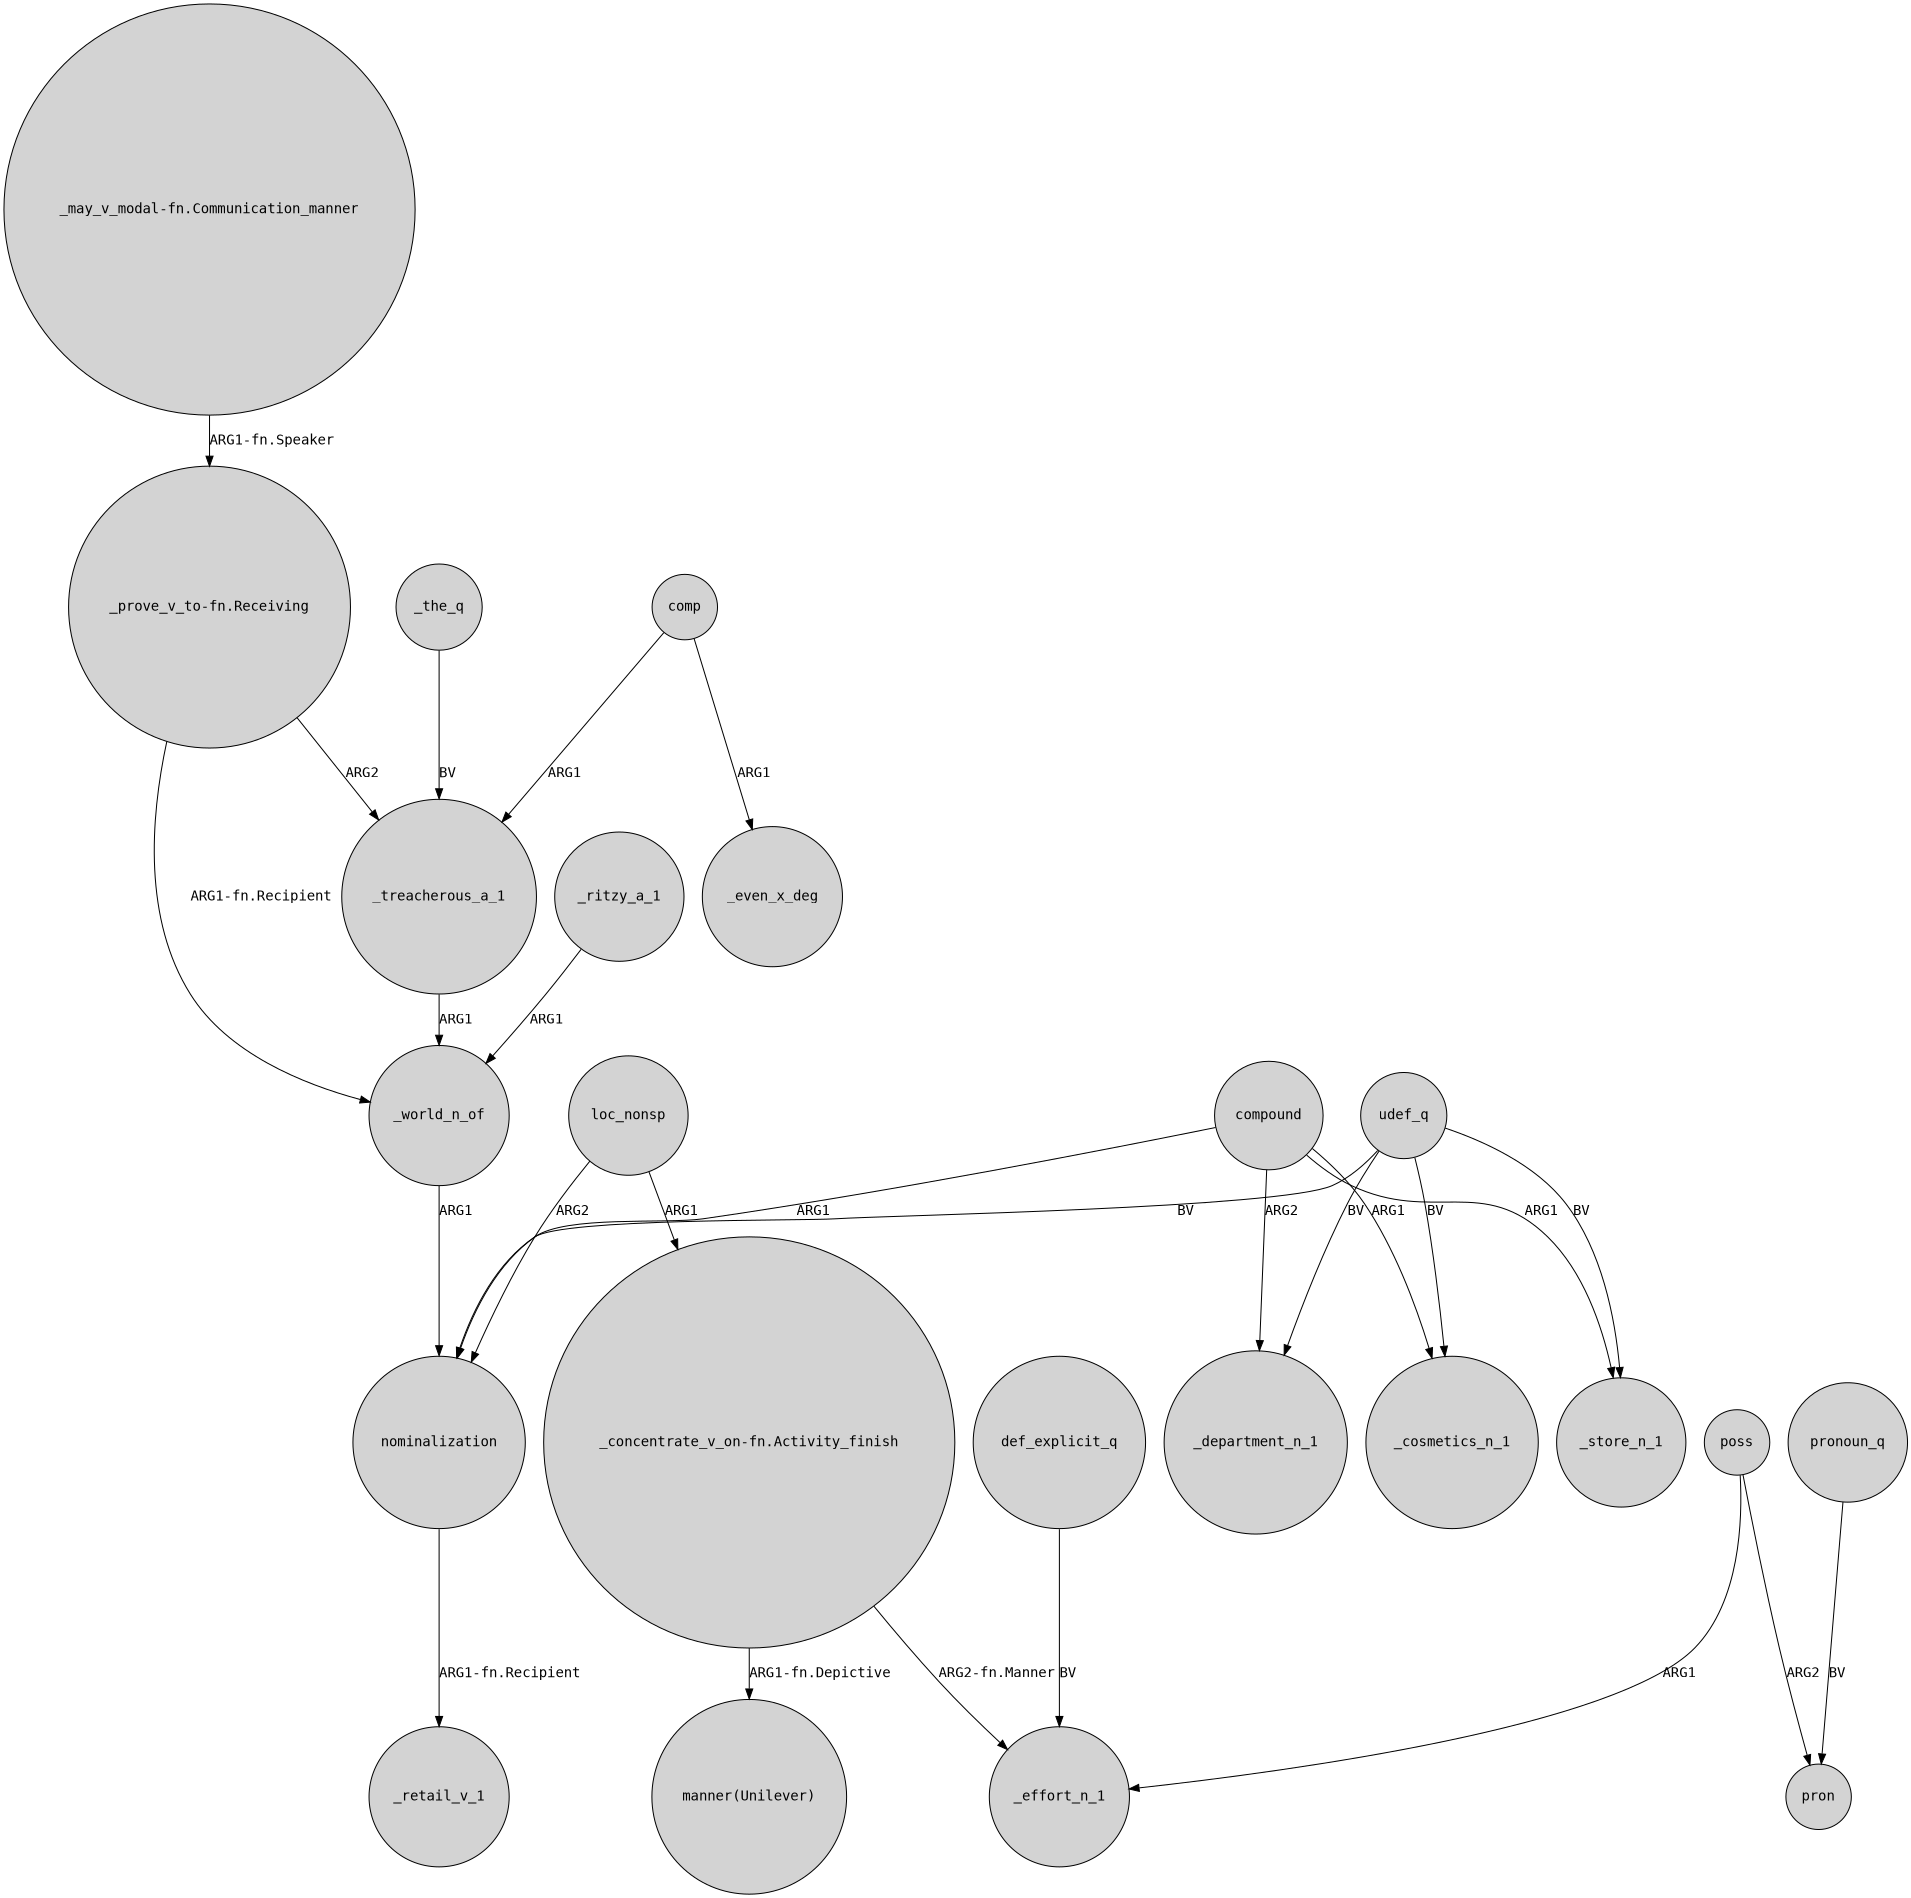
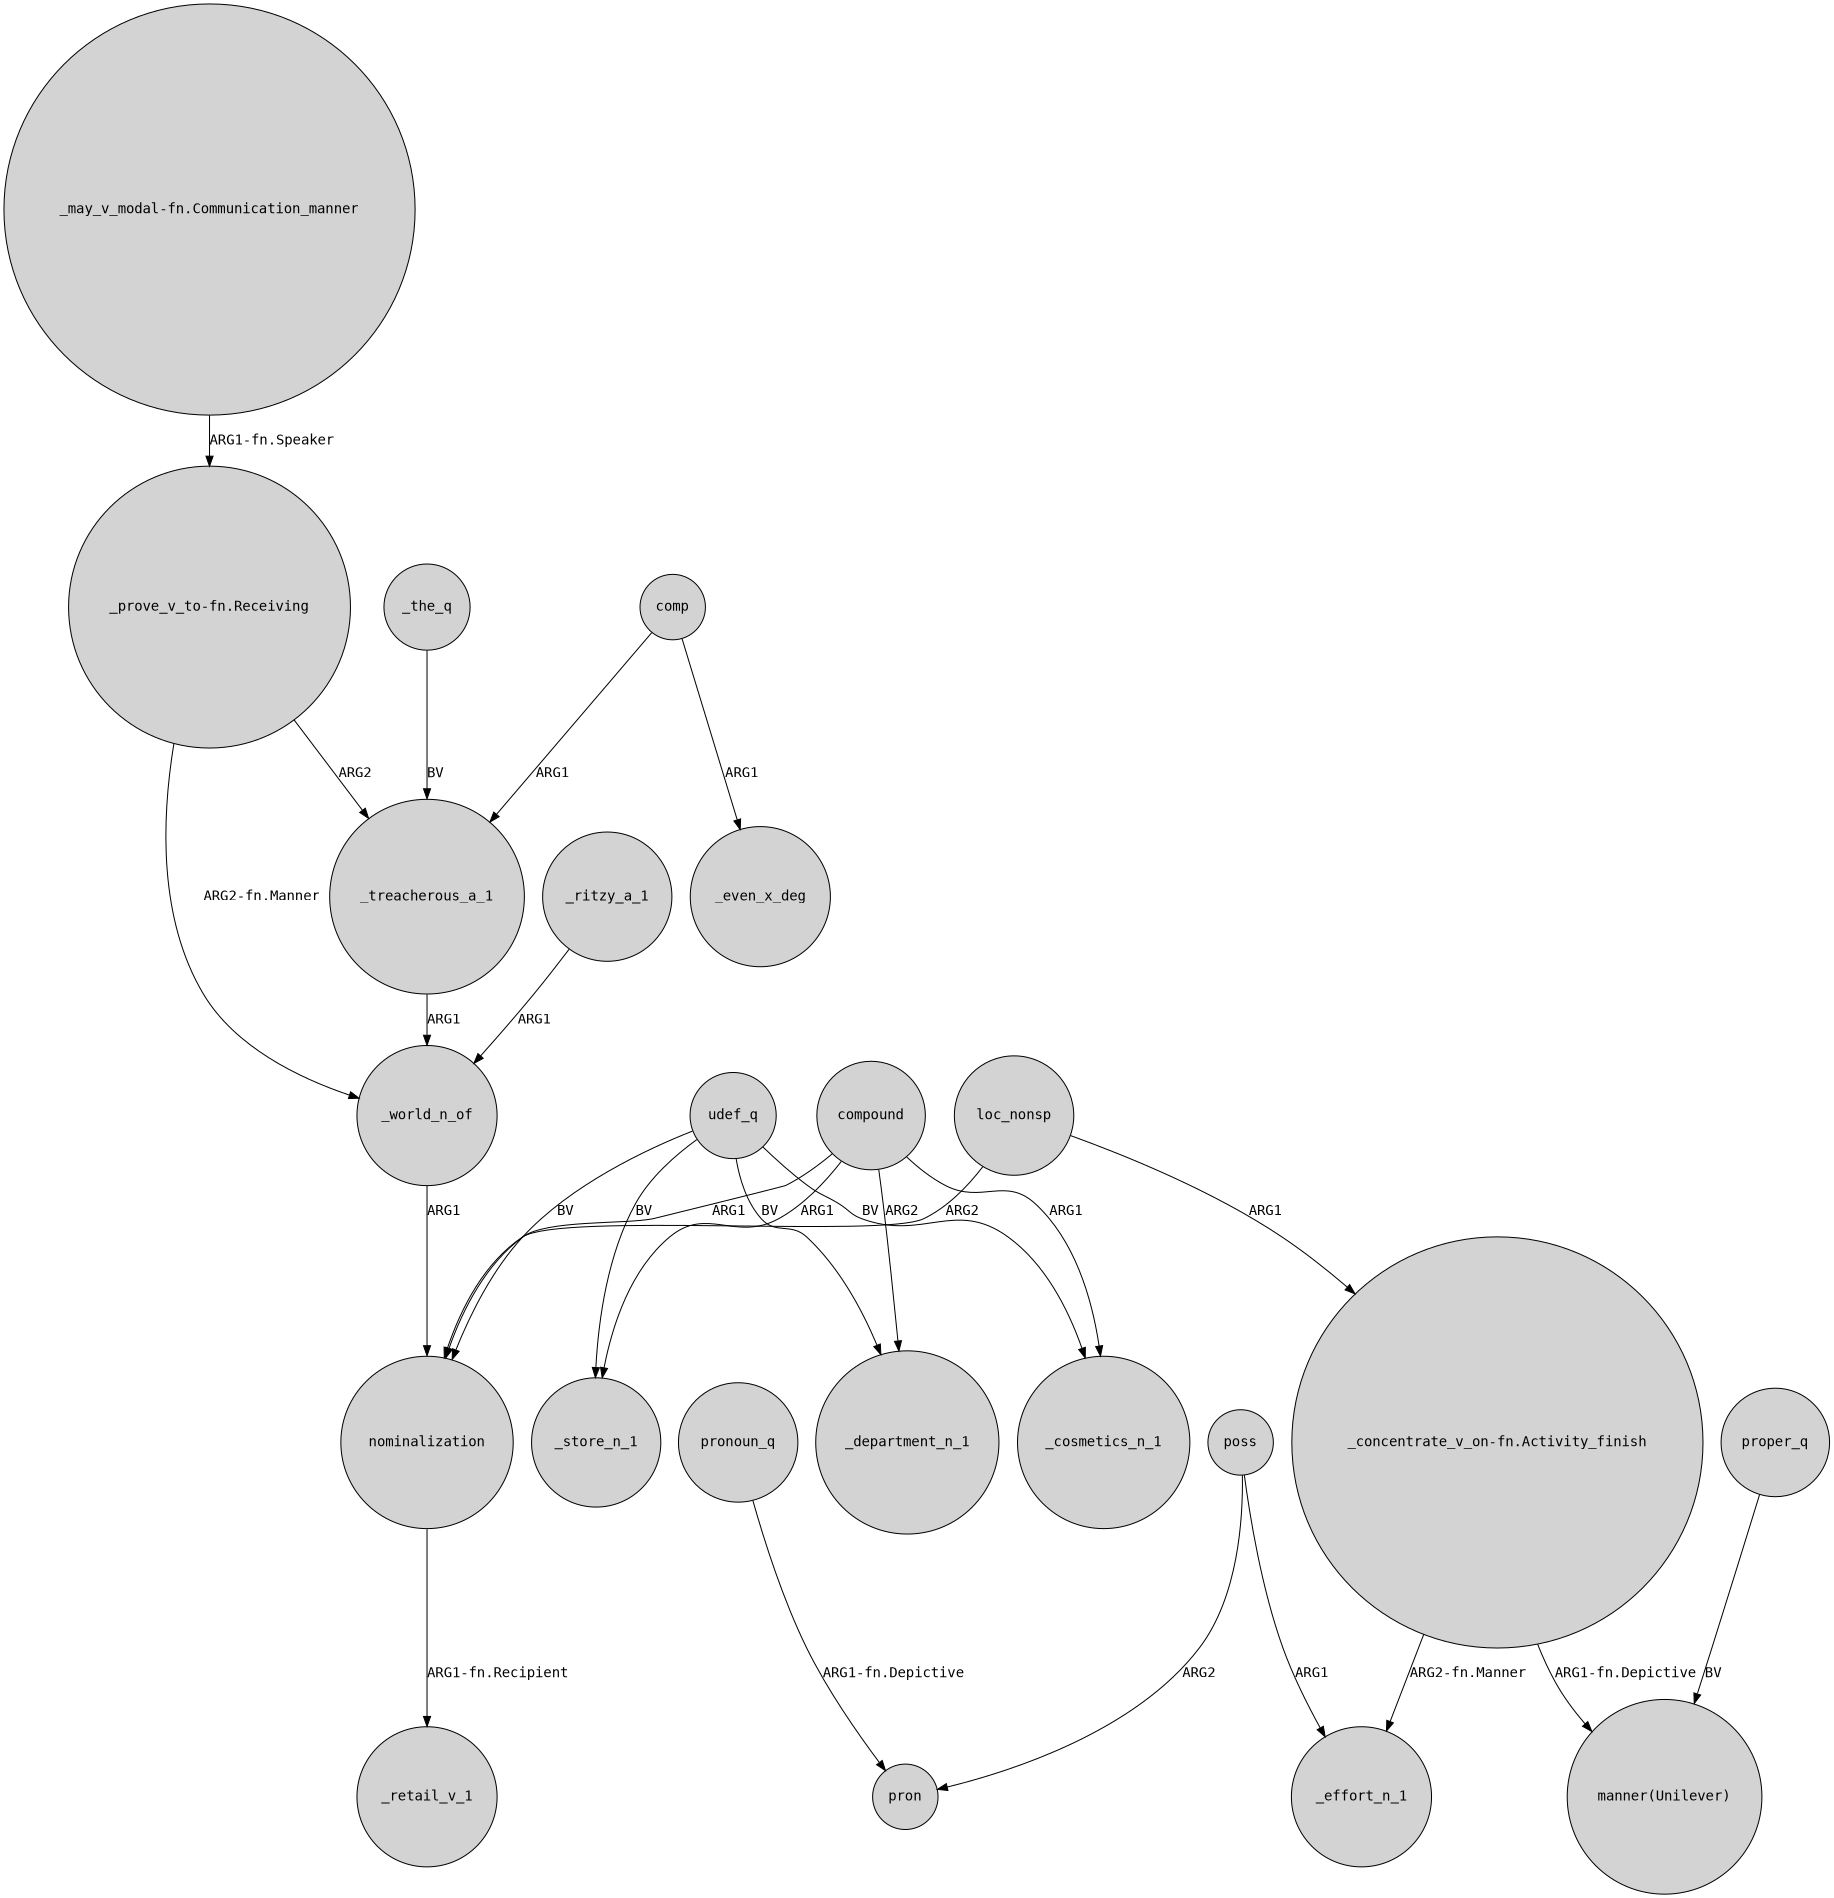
edge "_prove_v_to-fn.Receiving" -> "_world_n_of": label "ARG1-fn.Recipient" -> "ARG2-fn.Manner"
node "def_explicit_q": removed
node "proper_q": added
edge "pronoun_q" -> "pron": label "BV" -> "ARG1-fn.Depictive"
